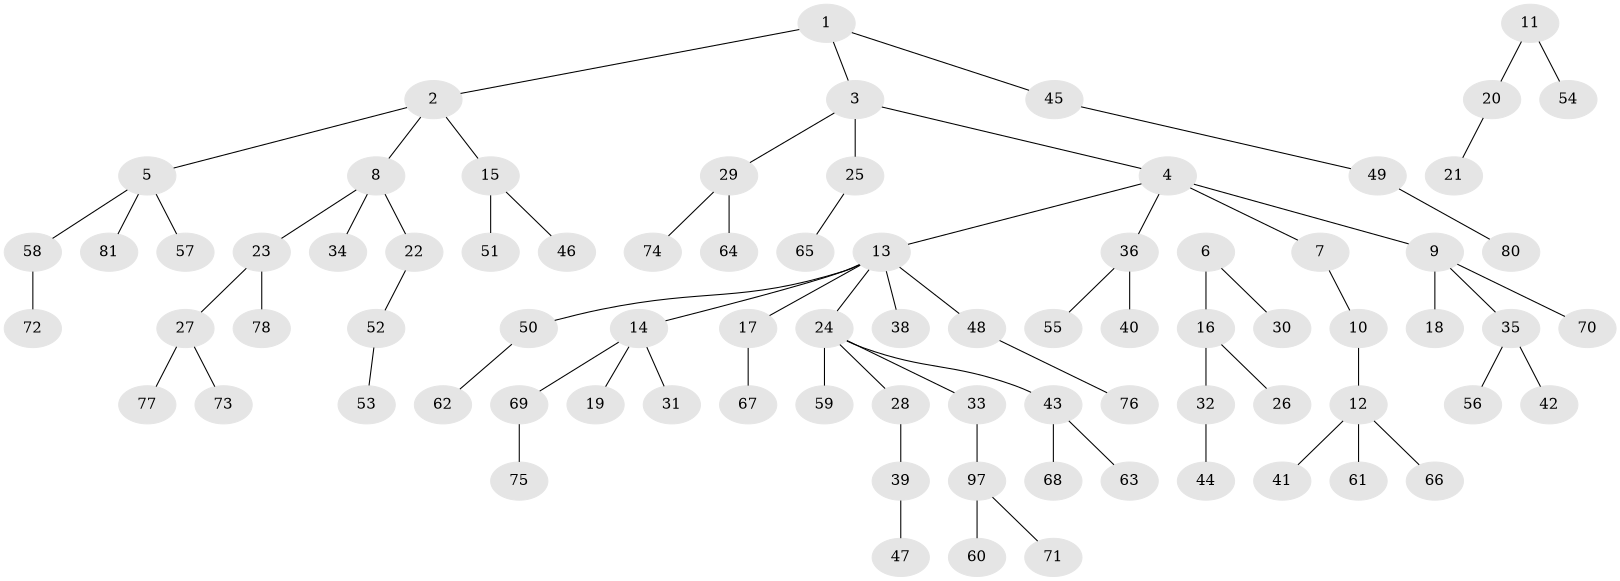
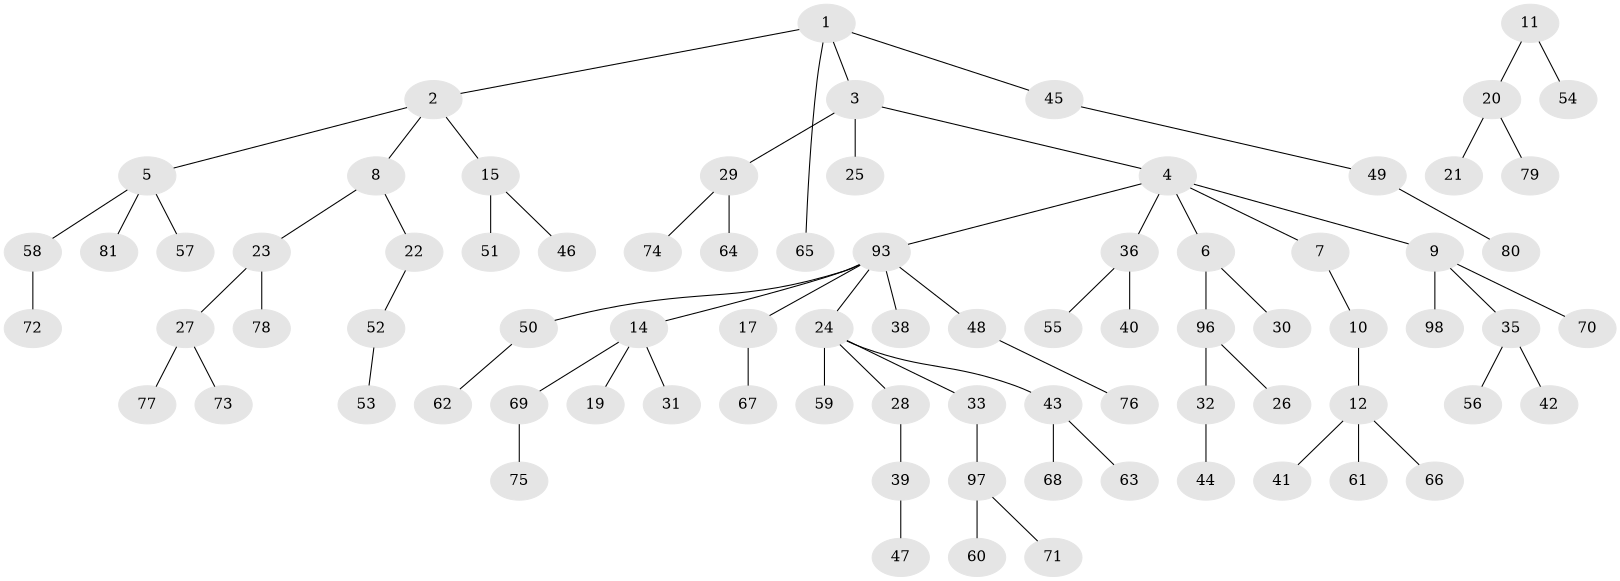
node "79": added
edge "25" -- "65": now "1" -- "65"
edge "4" -- "6": added
node "34": removed
node "13": label "13" -> "93"
node "16": label "16" -> "96"
node "18": label "18" -> "98"
